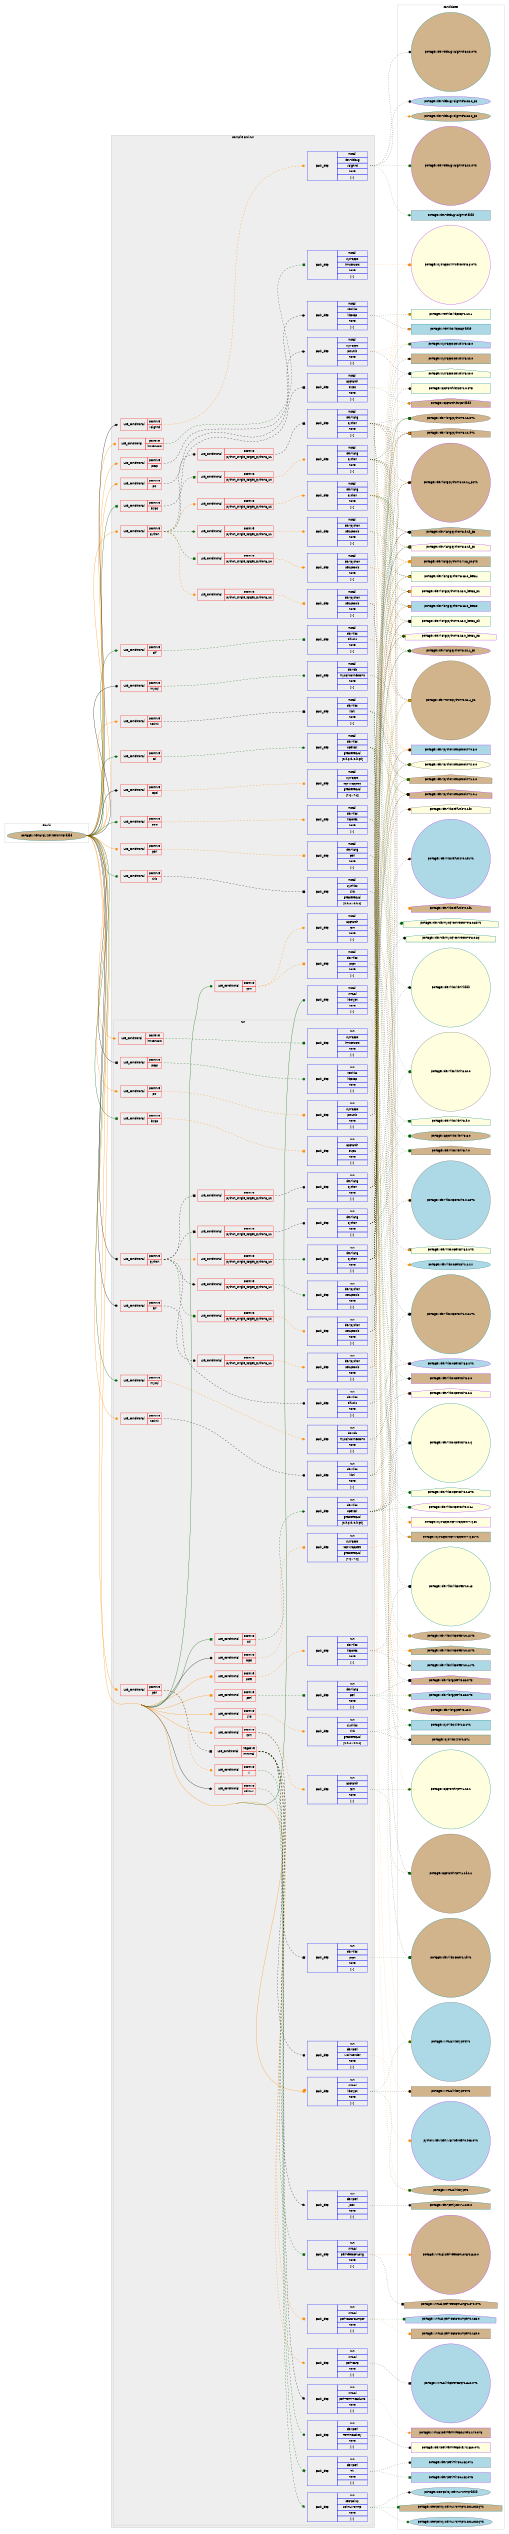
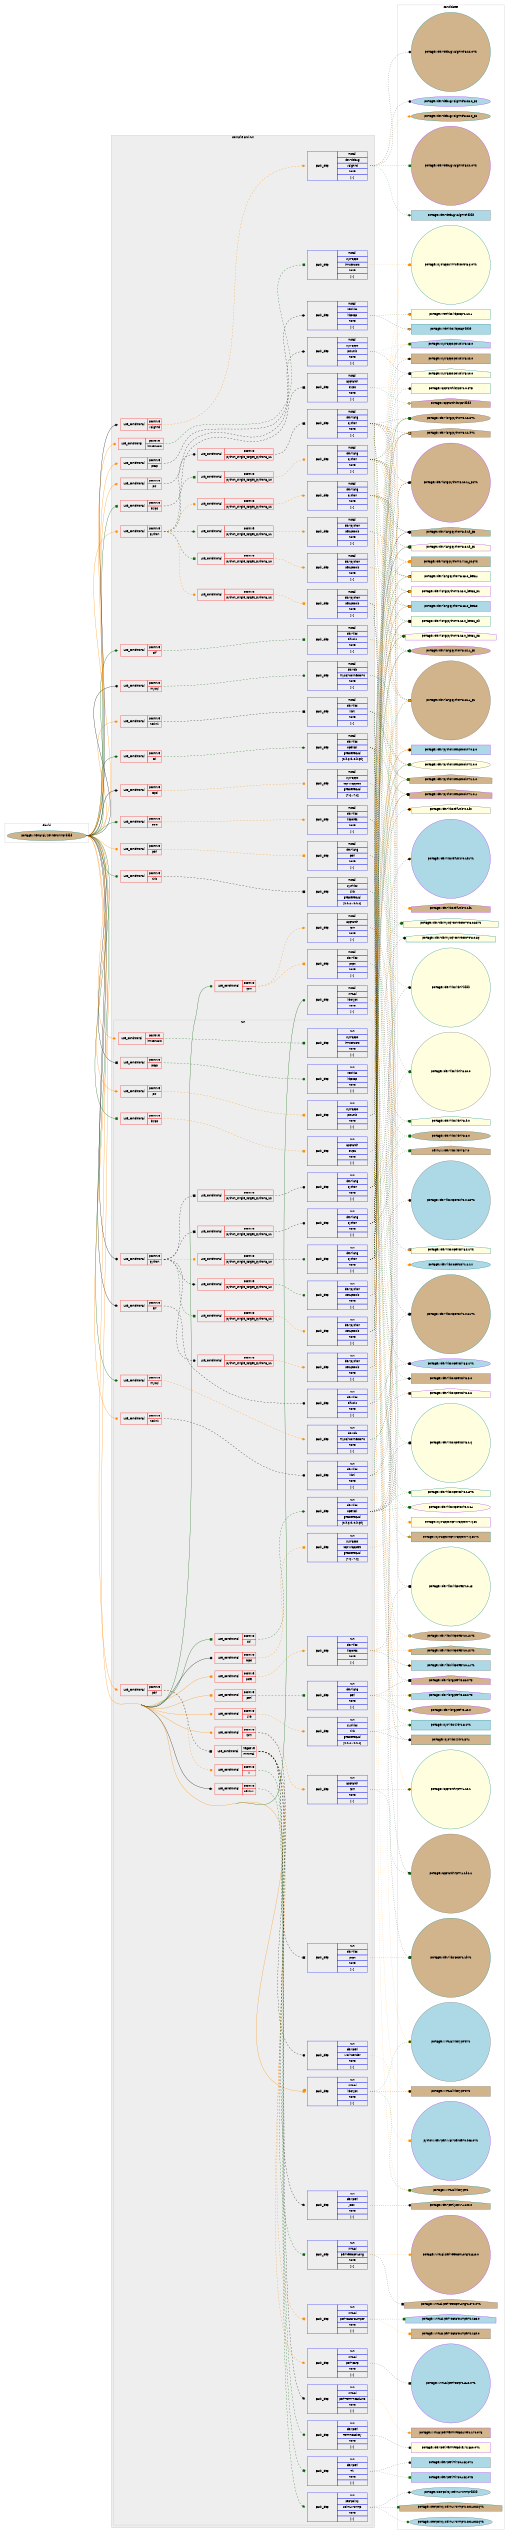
node "portage://sys-apps/lm-sensors-3.6.0-r1": color purple -> teal
node "portage://dev-none/python-3.12.4_p1": label "portage://dev-none/python-3.12.4_p1" -> "portage://dev-lang/python-3.12.4_p1"
node "portage://apps-libs/libnl-3.8.0": label "portage://apps-libs/libnl-3.8.0" -> "portage://dev-libs/libnl-3.8.0"
node "portage://dev-libs/libnl-3.7.0": label "portage://dev-libs/libnl-3.7.0" -> "selinux://dev-libs/libnl-3.7.0"
node "portage://virtual/libpcre-Carp-1.540.0-r1": label "portage://virtual/libpcre-Carp-1.540.0-r1" -> "portage://virtual/perl-Carp-1.540.0-r1"
